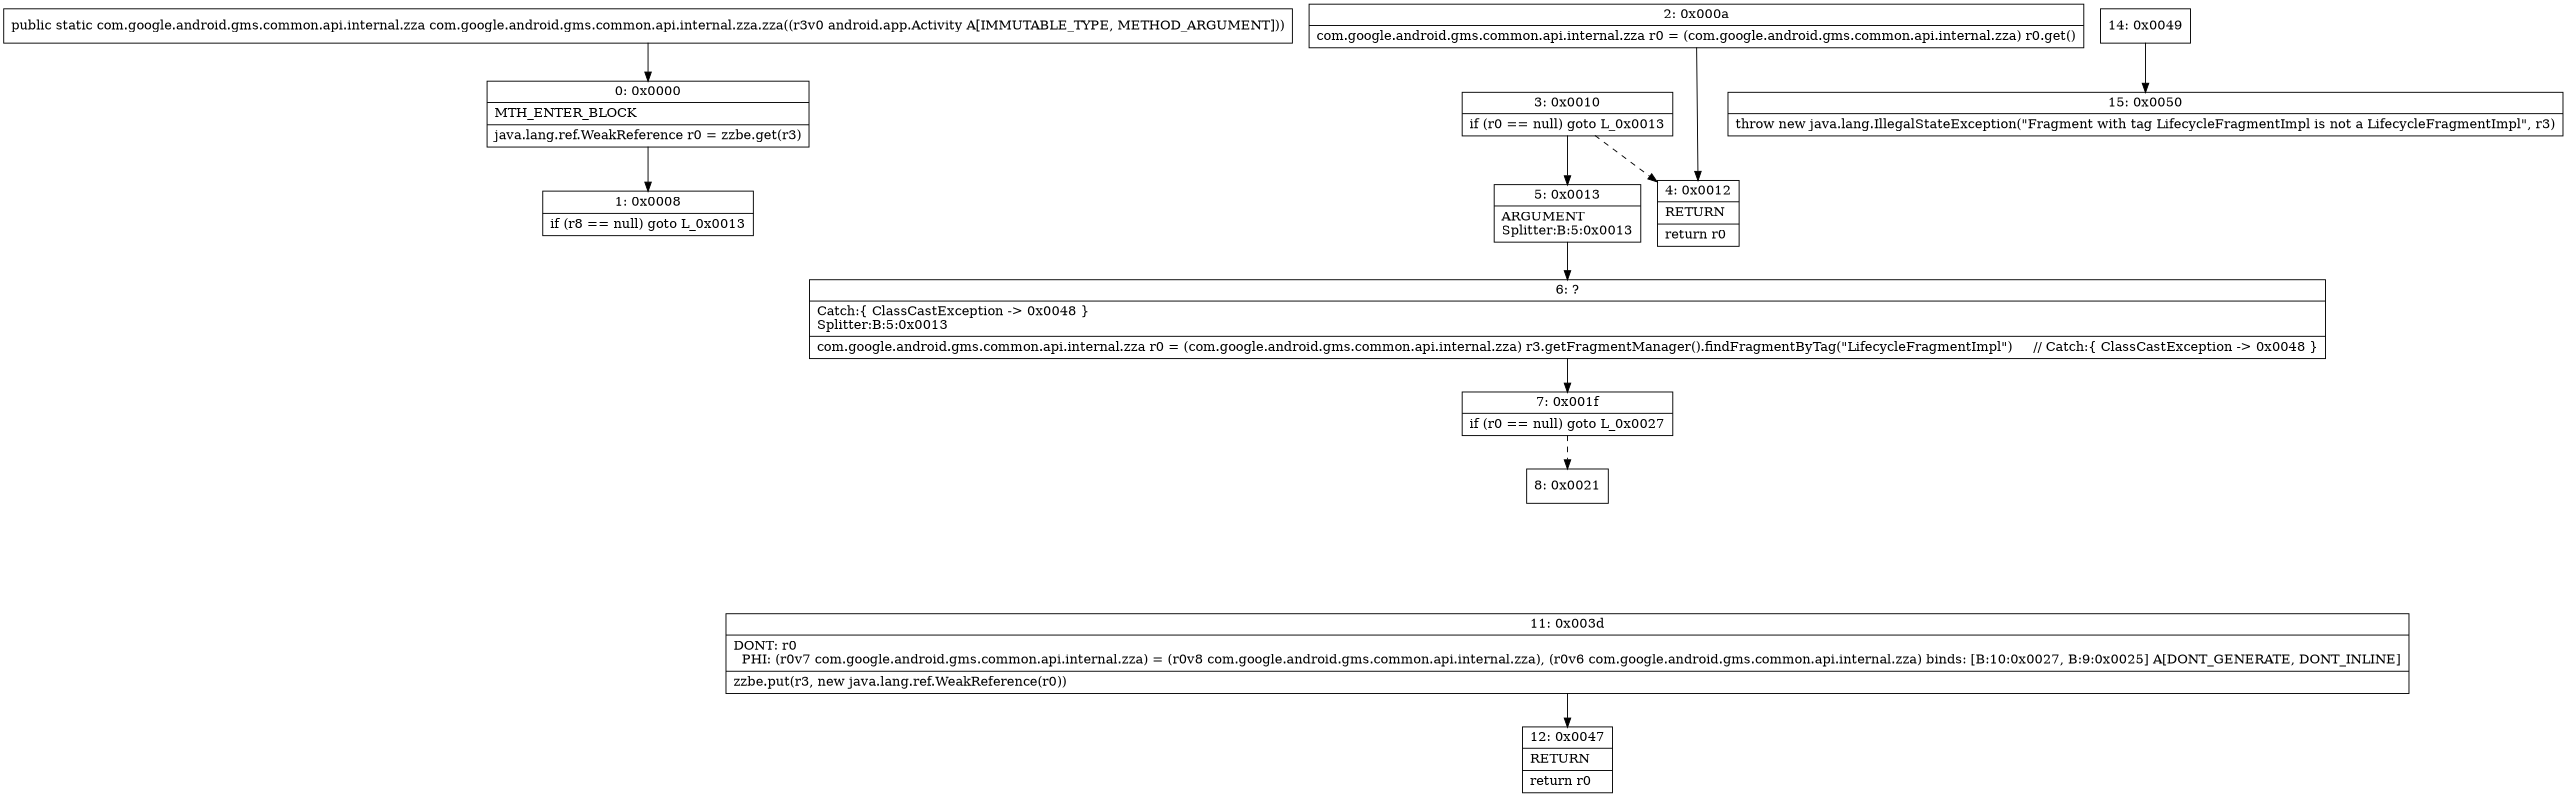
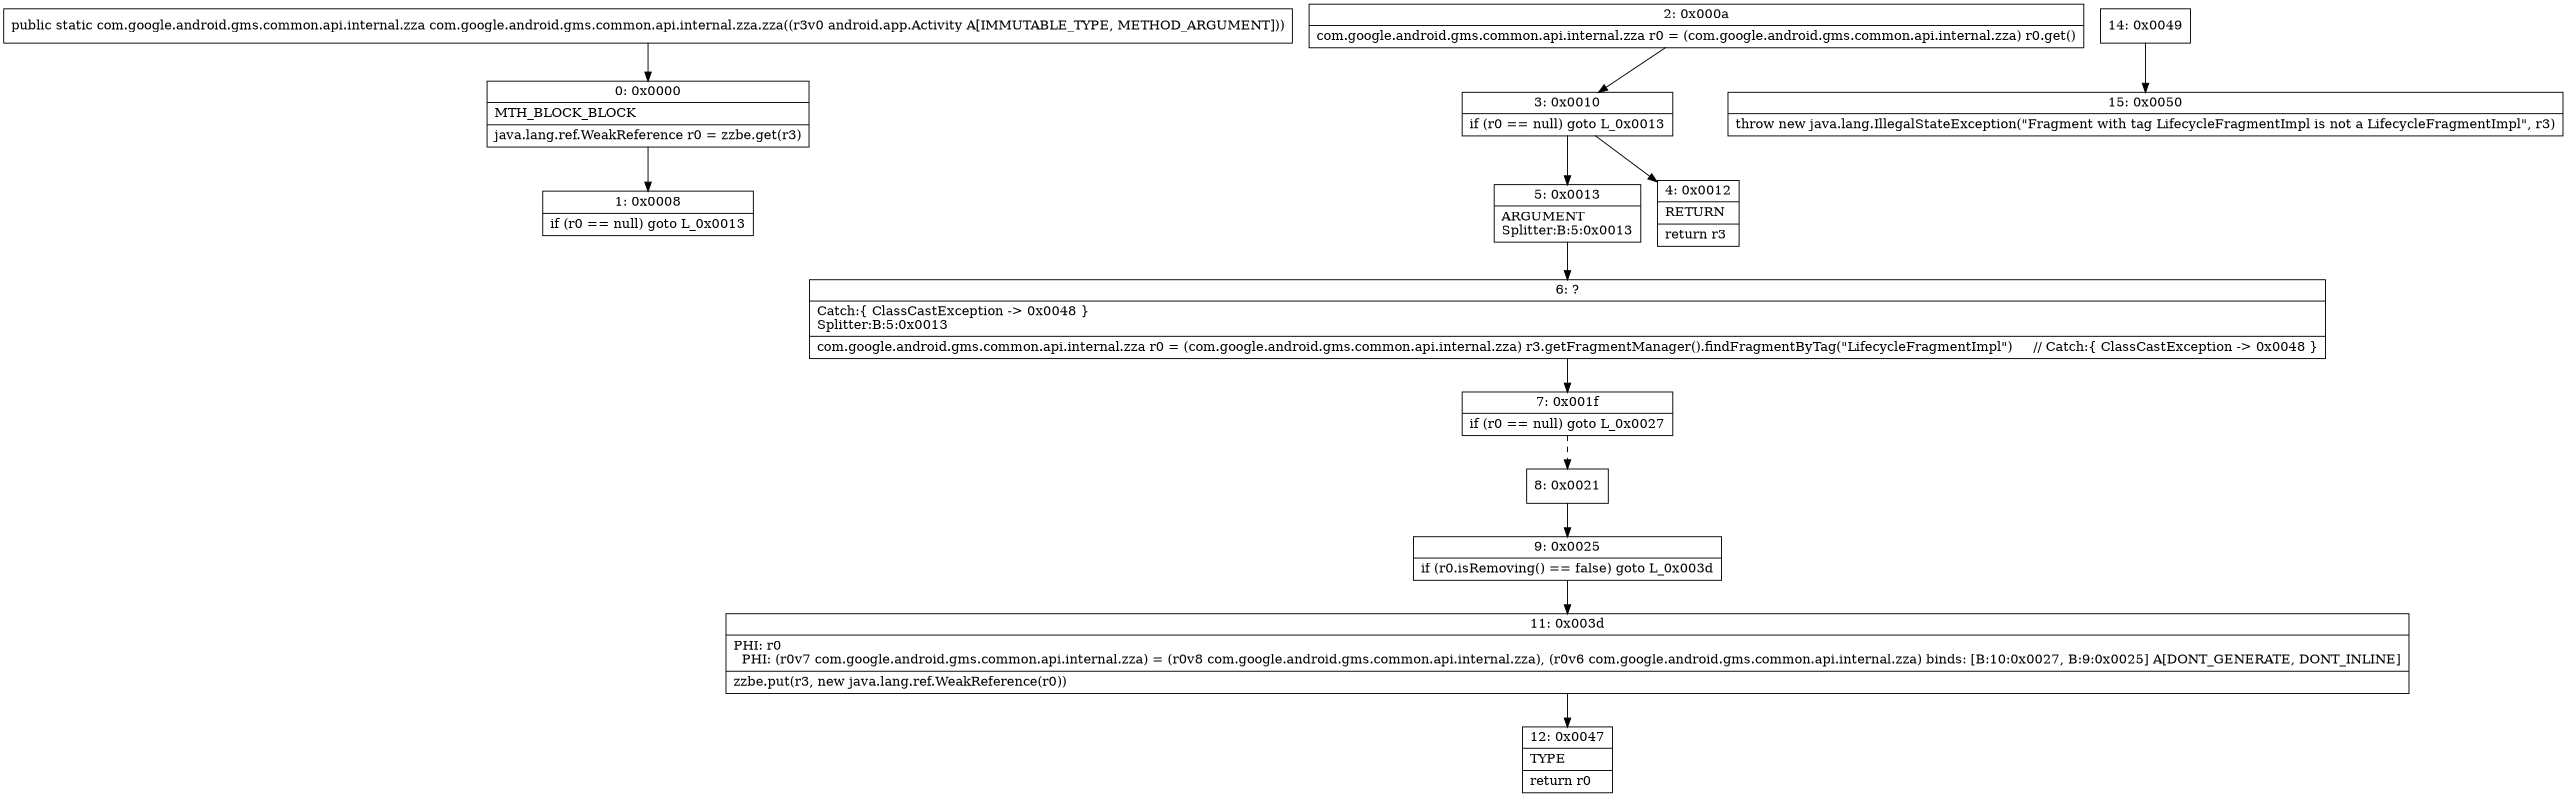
edge "2: 0x000a" -> "4: 0x0012": now "2: 0x000a" -> "3: 0x0010"
node "0: 0x0000": text "MTH_ENTER_BLOCK" -> "MTH_BLOCK_BLOCK"
edge "3: 0x0010" -> "4: 0x0012": style dashed -> solid
node "1: 0x0008": text "if (r8 == null) goto L_0x0013" -> "if (r0 == null) goto L_0x0013"
node "4: 0x0012": text "return r0" -> "return r3"
node "9: 0x0025": added
node "11: 0x003d": text "DONT: r0" -> "PHI: r0"
node "12: 0x0047": text "RETURN" -> "TYPE"
